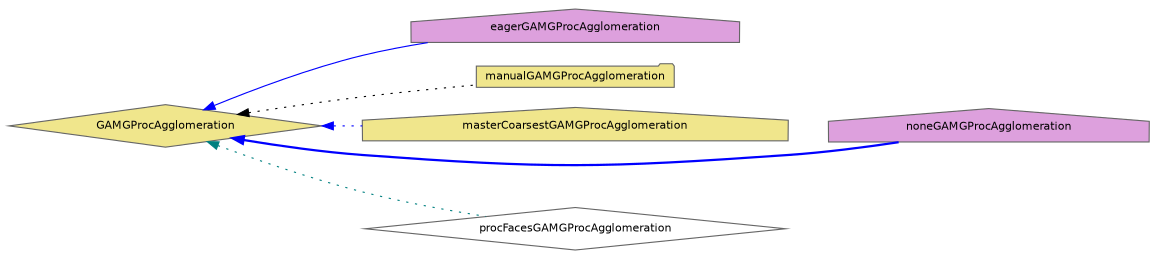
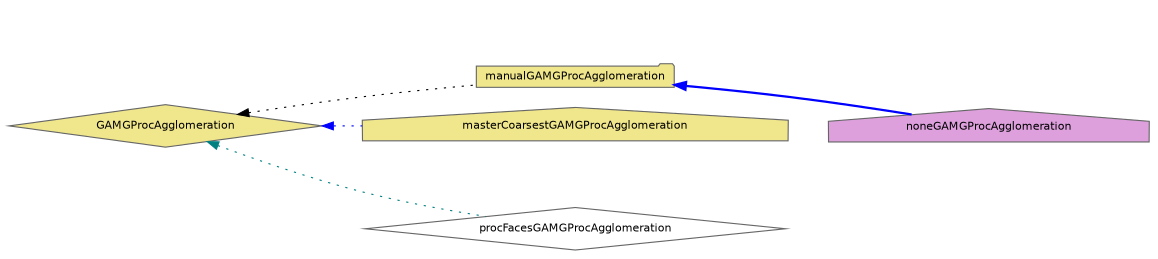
node "eagerGAMGProcAgglomeration": removed
edge "noneGAMGProcAgglomeration" -> "GAMGProcAgglomeration": now "noneGAMGProcAgglomeration" -> "manualGAMGProcAgglomeration"
